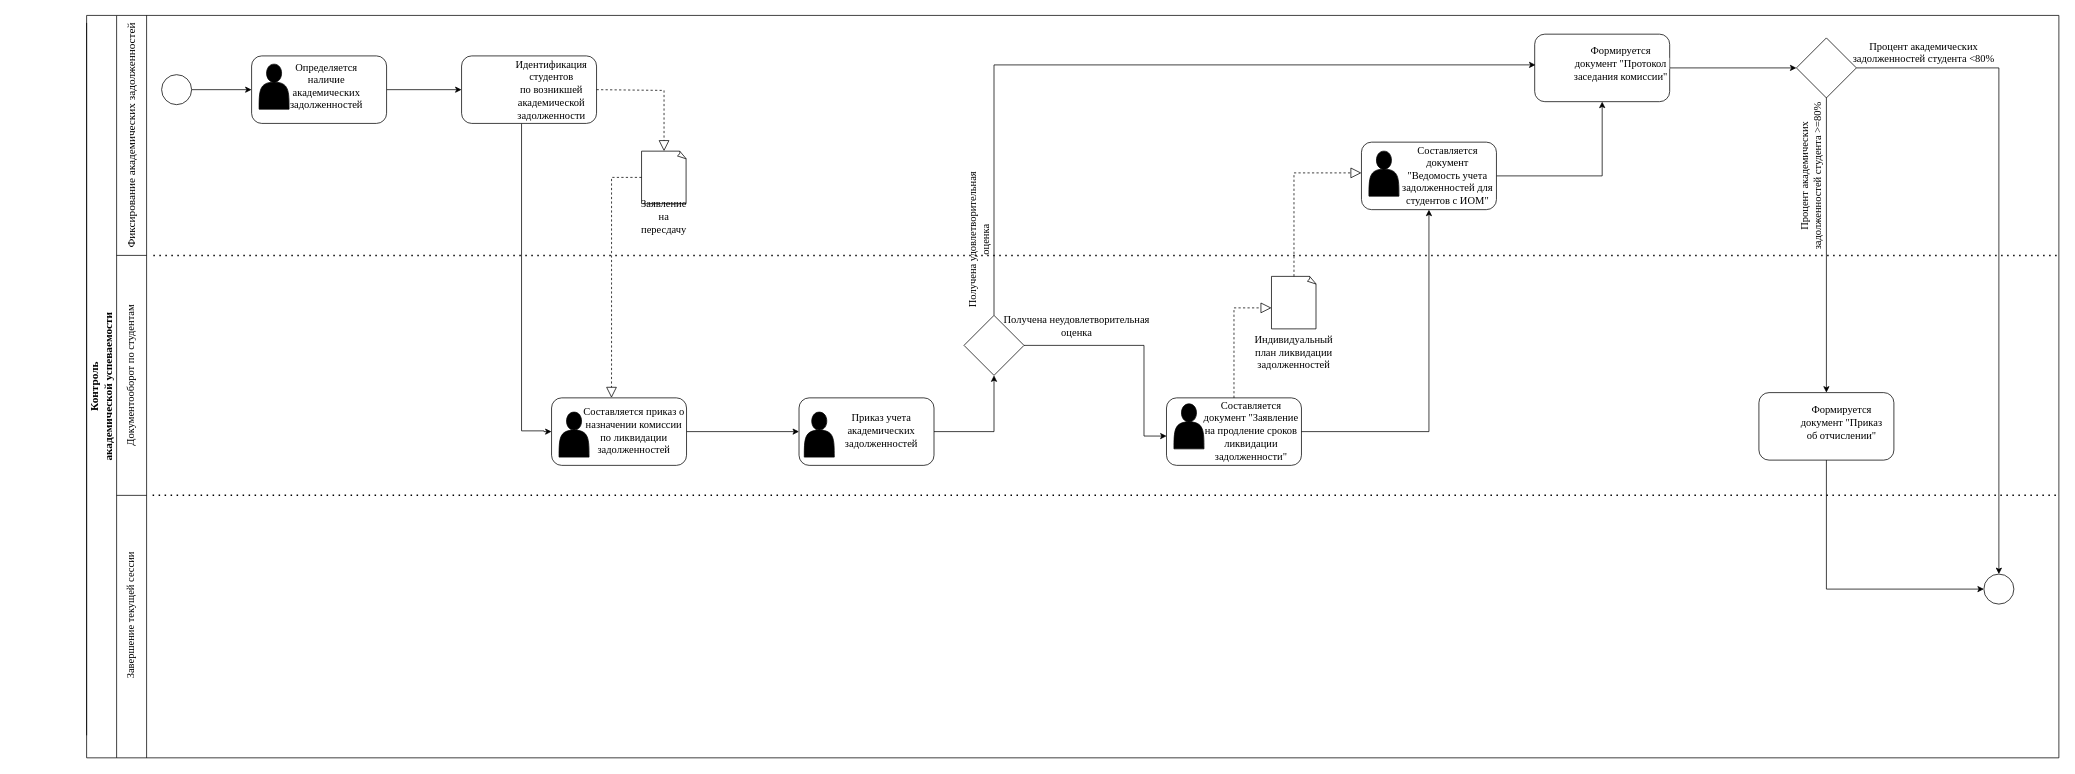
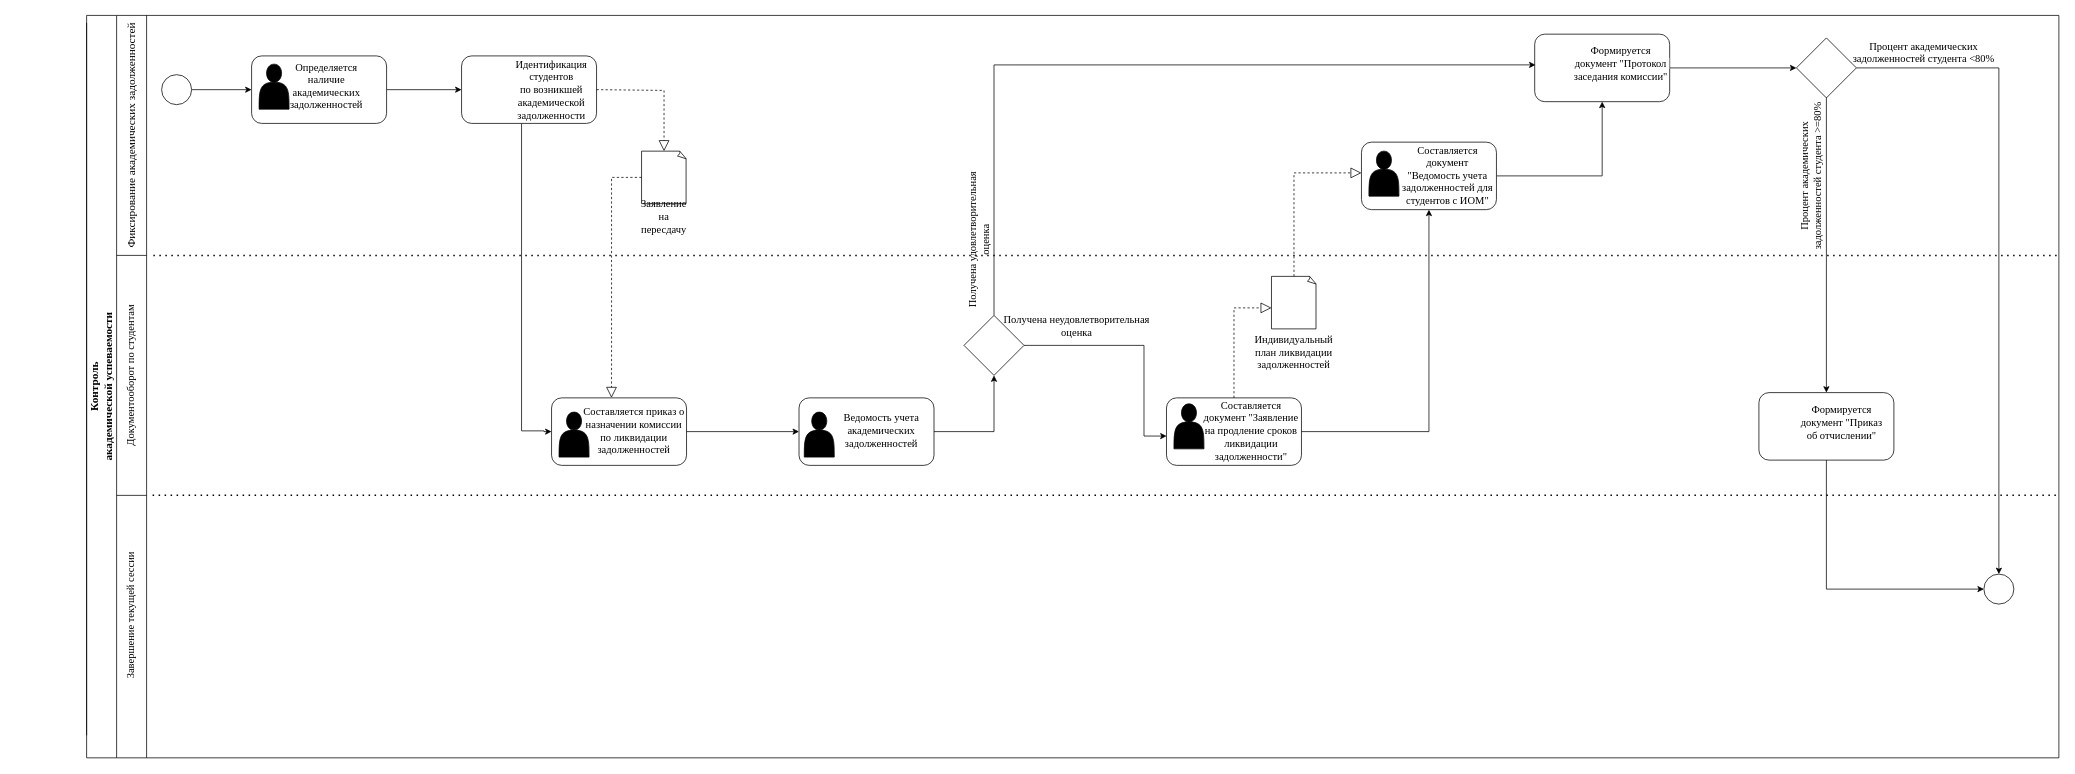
node "Приказ учета академических задолженностей": label "Приказ учета академических задолженностей" -> "Ведомость учета академических задолженностей"
